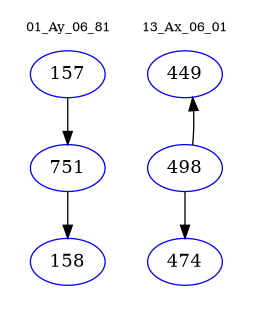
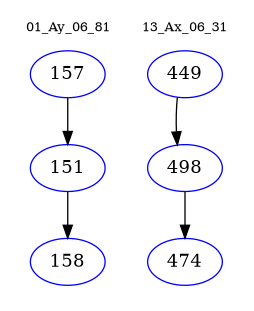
cluster "13_Ax_06_01": label "13_Ax_06_01" -> "13_Ax_06_31"
edge "498" -> "449": reversed
node "751": label "751" -> "151"
